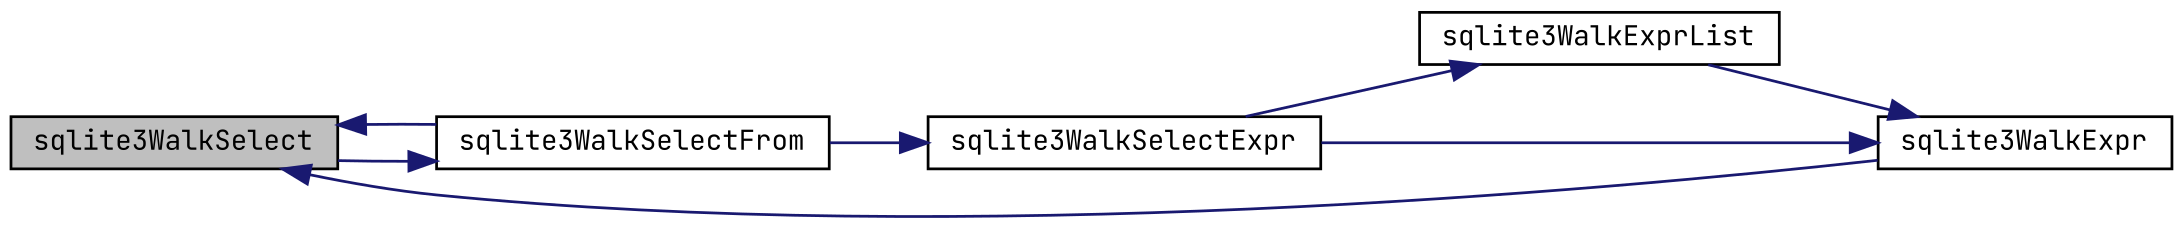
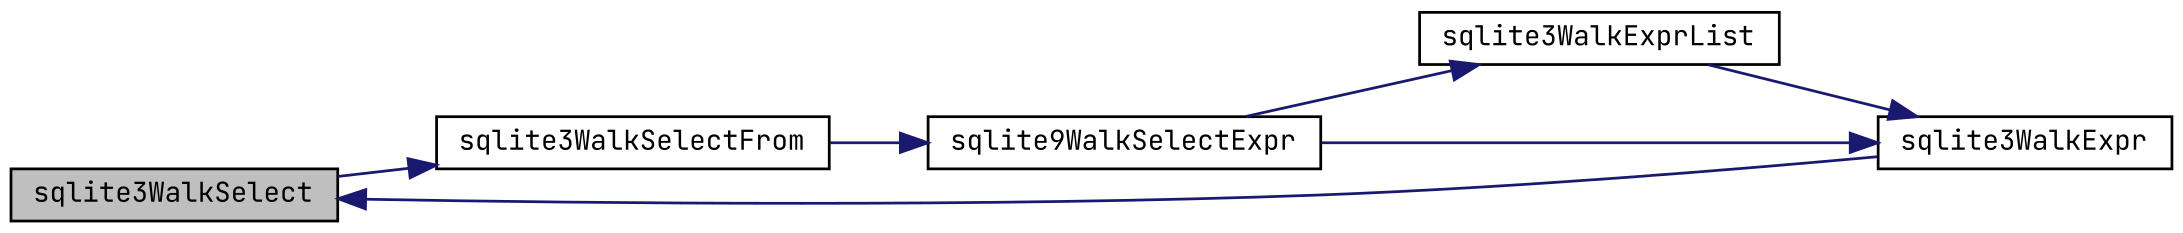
edge "sqlite3WalkSelectFrom" -> "sqlite3WalkSelect": removed
node "sqlite3WalkSelectExpr": label "sqlite3WalkSelectExpr" -> "sqlite9WalkSelectExpr"
